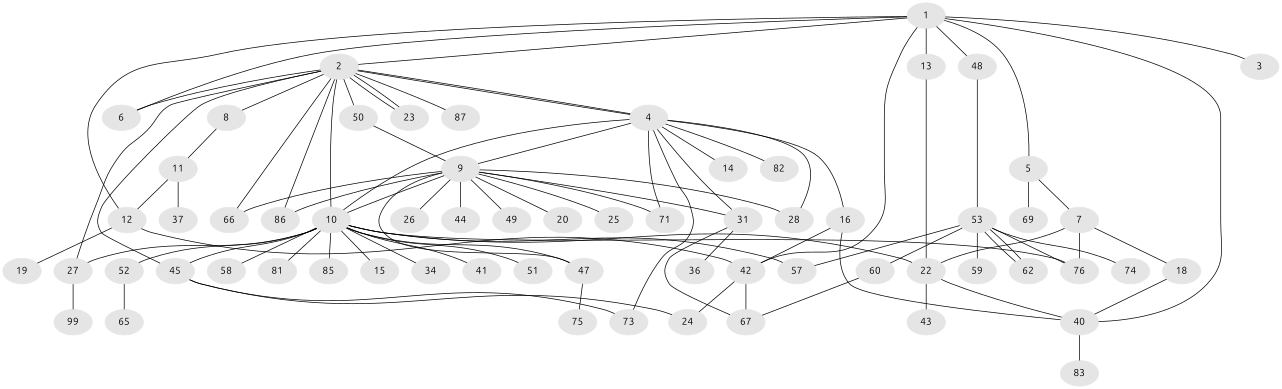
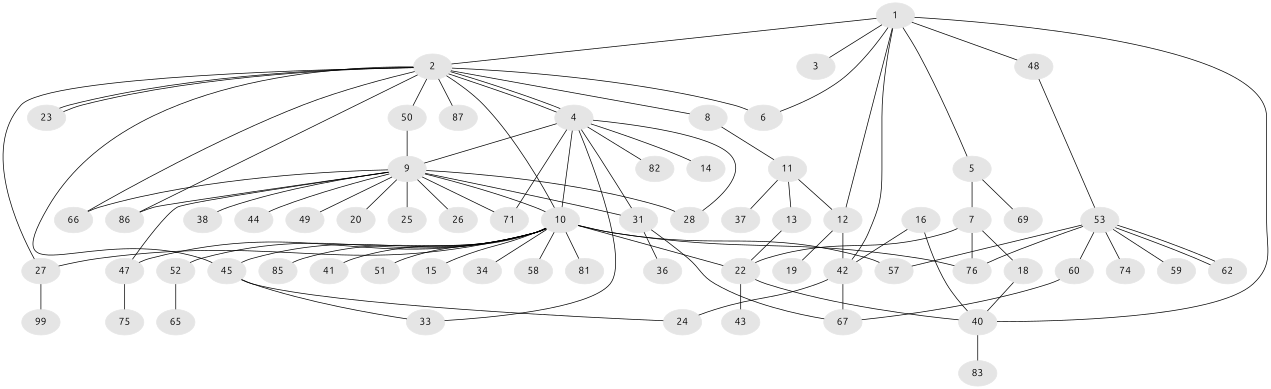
edge "1" -- "13": now "11" -- "13"
edge "4" -- "16": removed
node "38": added
node "73": label "73" -> "33"
